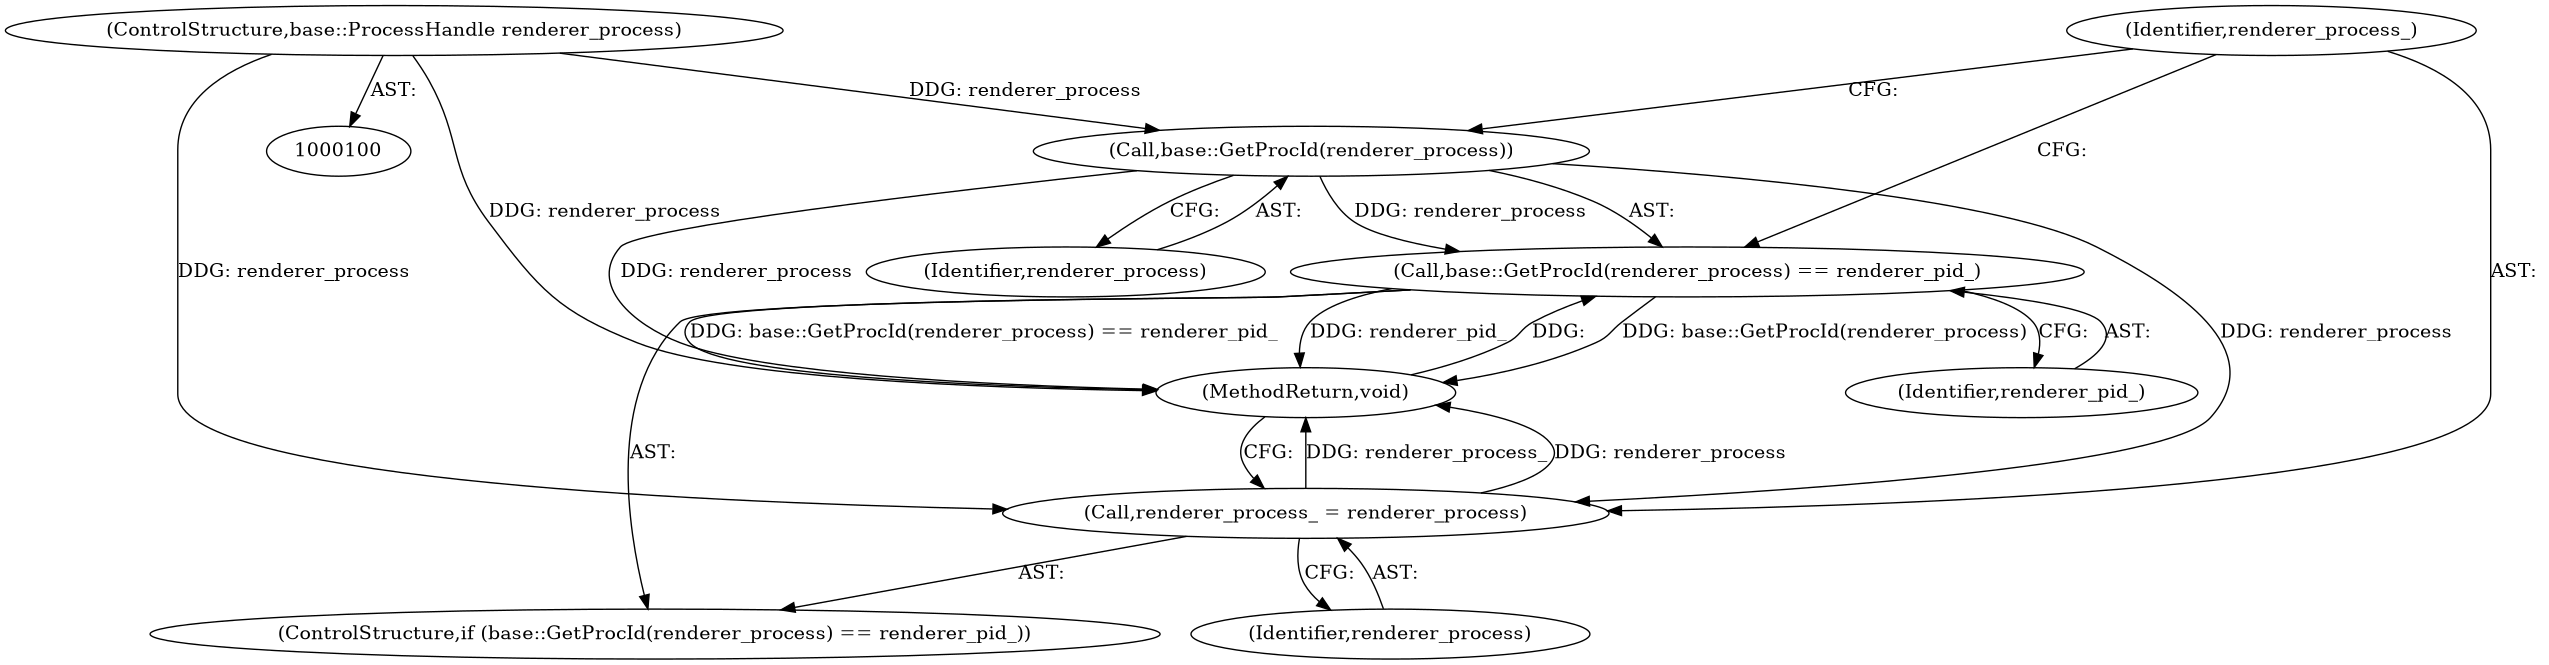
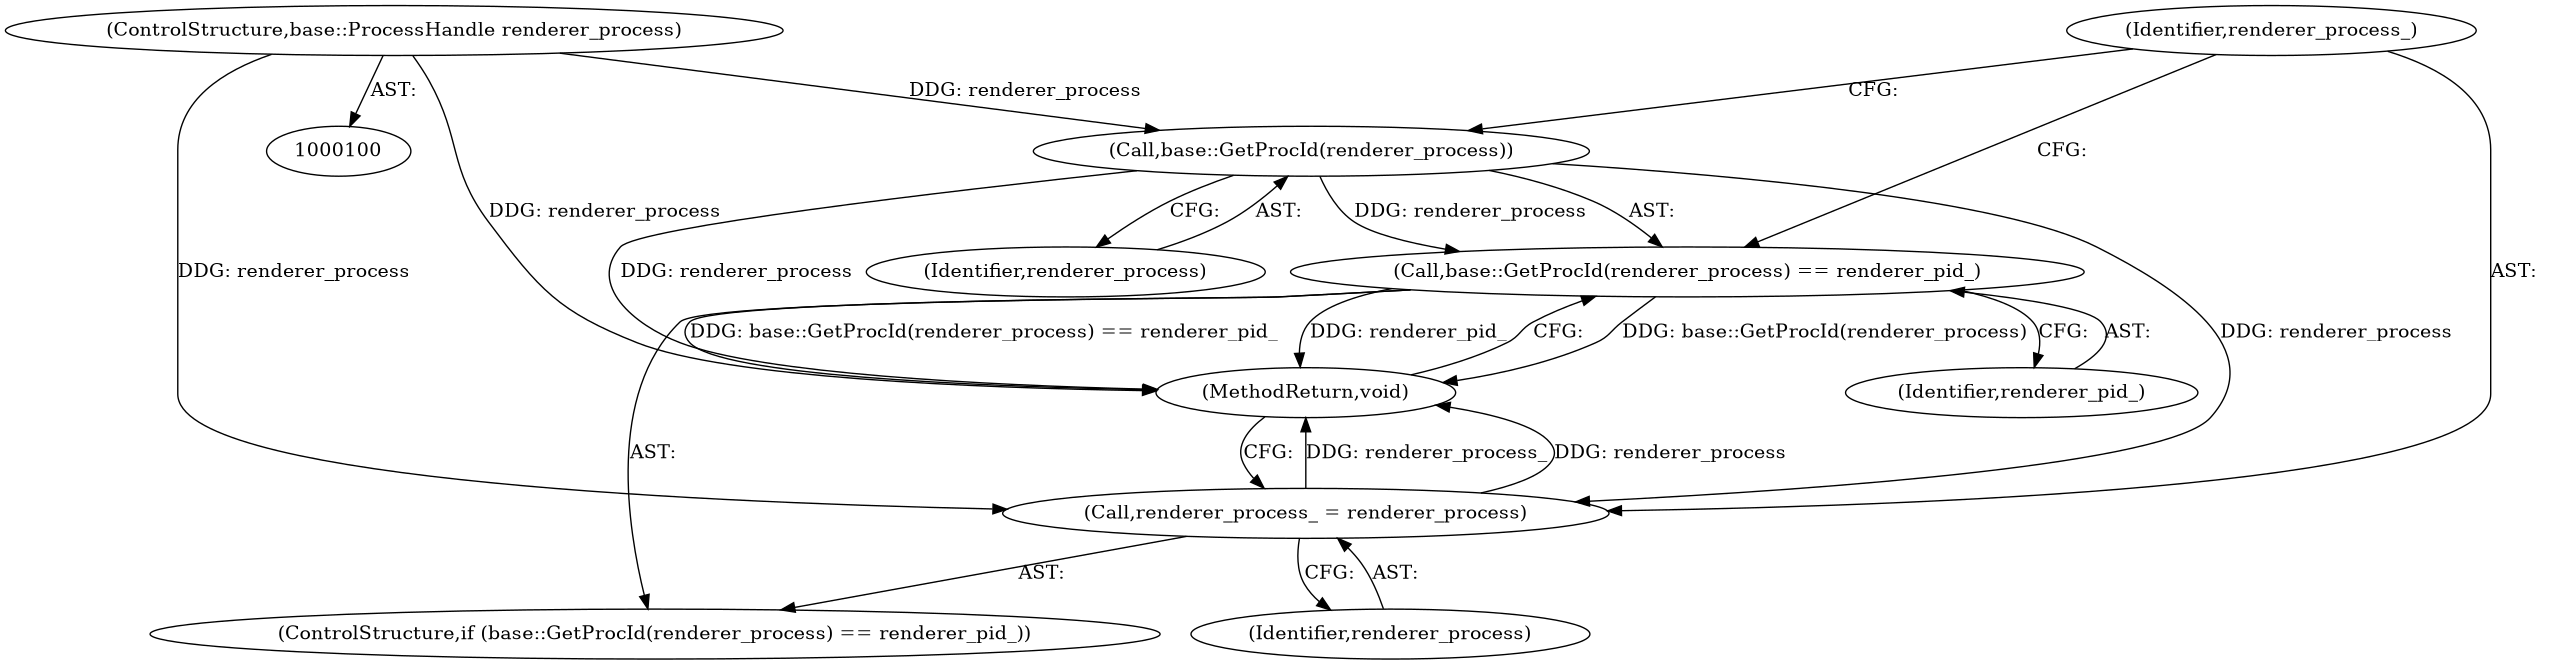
edge "(MethodReturn,void)" -> "(Call,base::GetProcId(renderer_process) == renderer_pid_)": label "DDG: " -> "CFG: "
